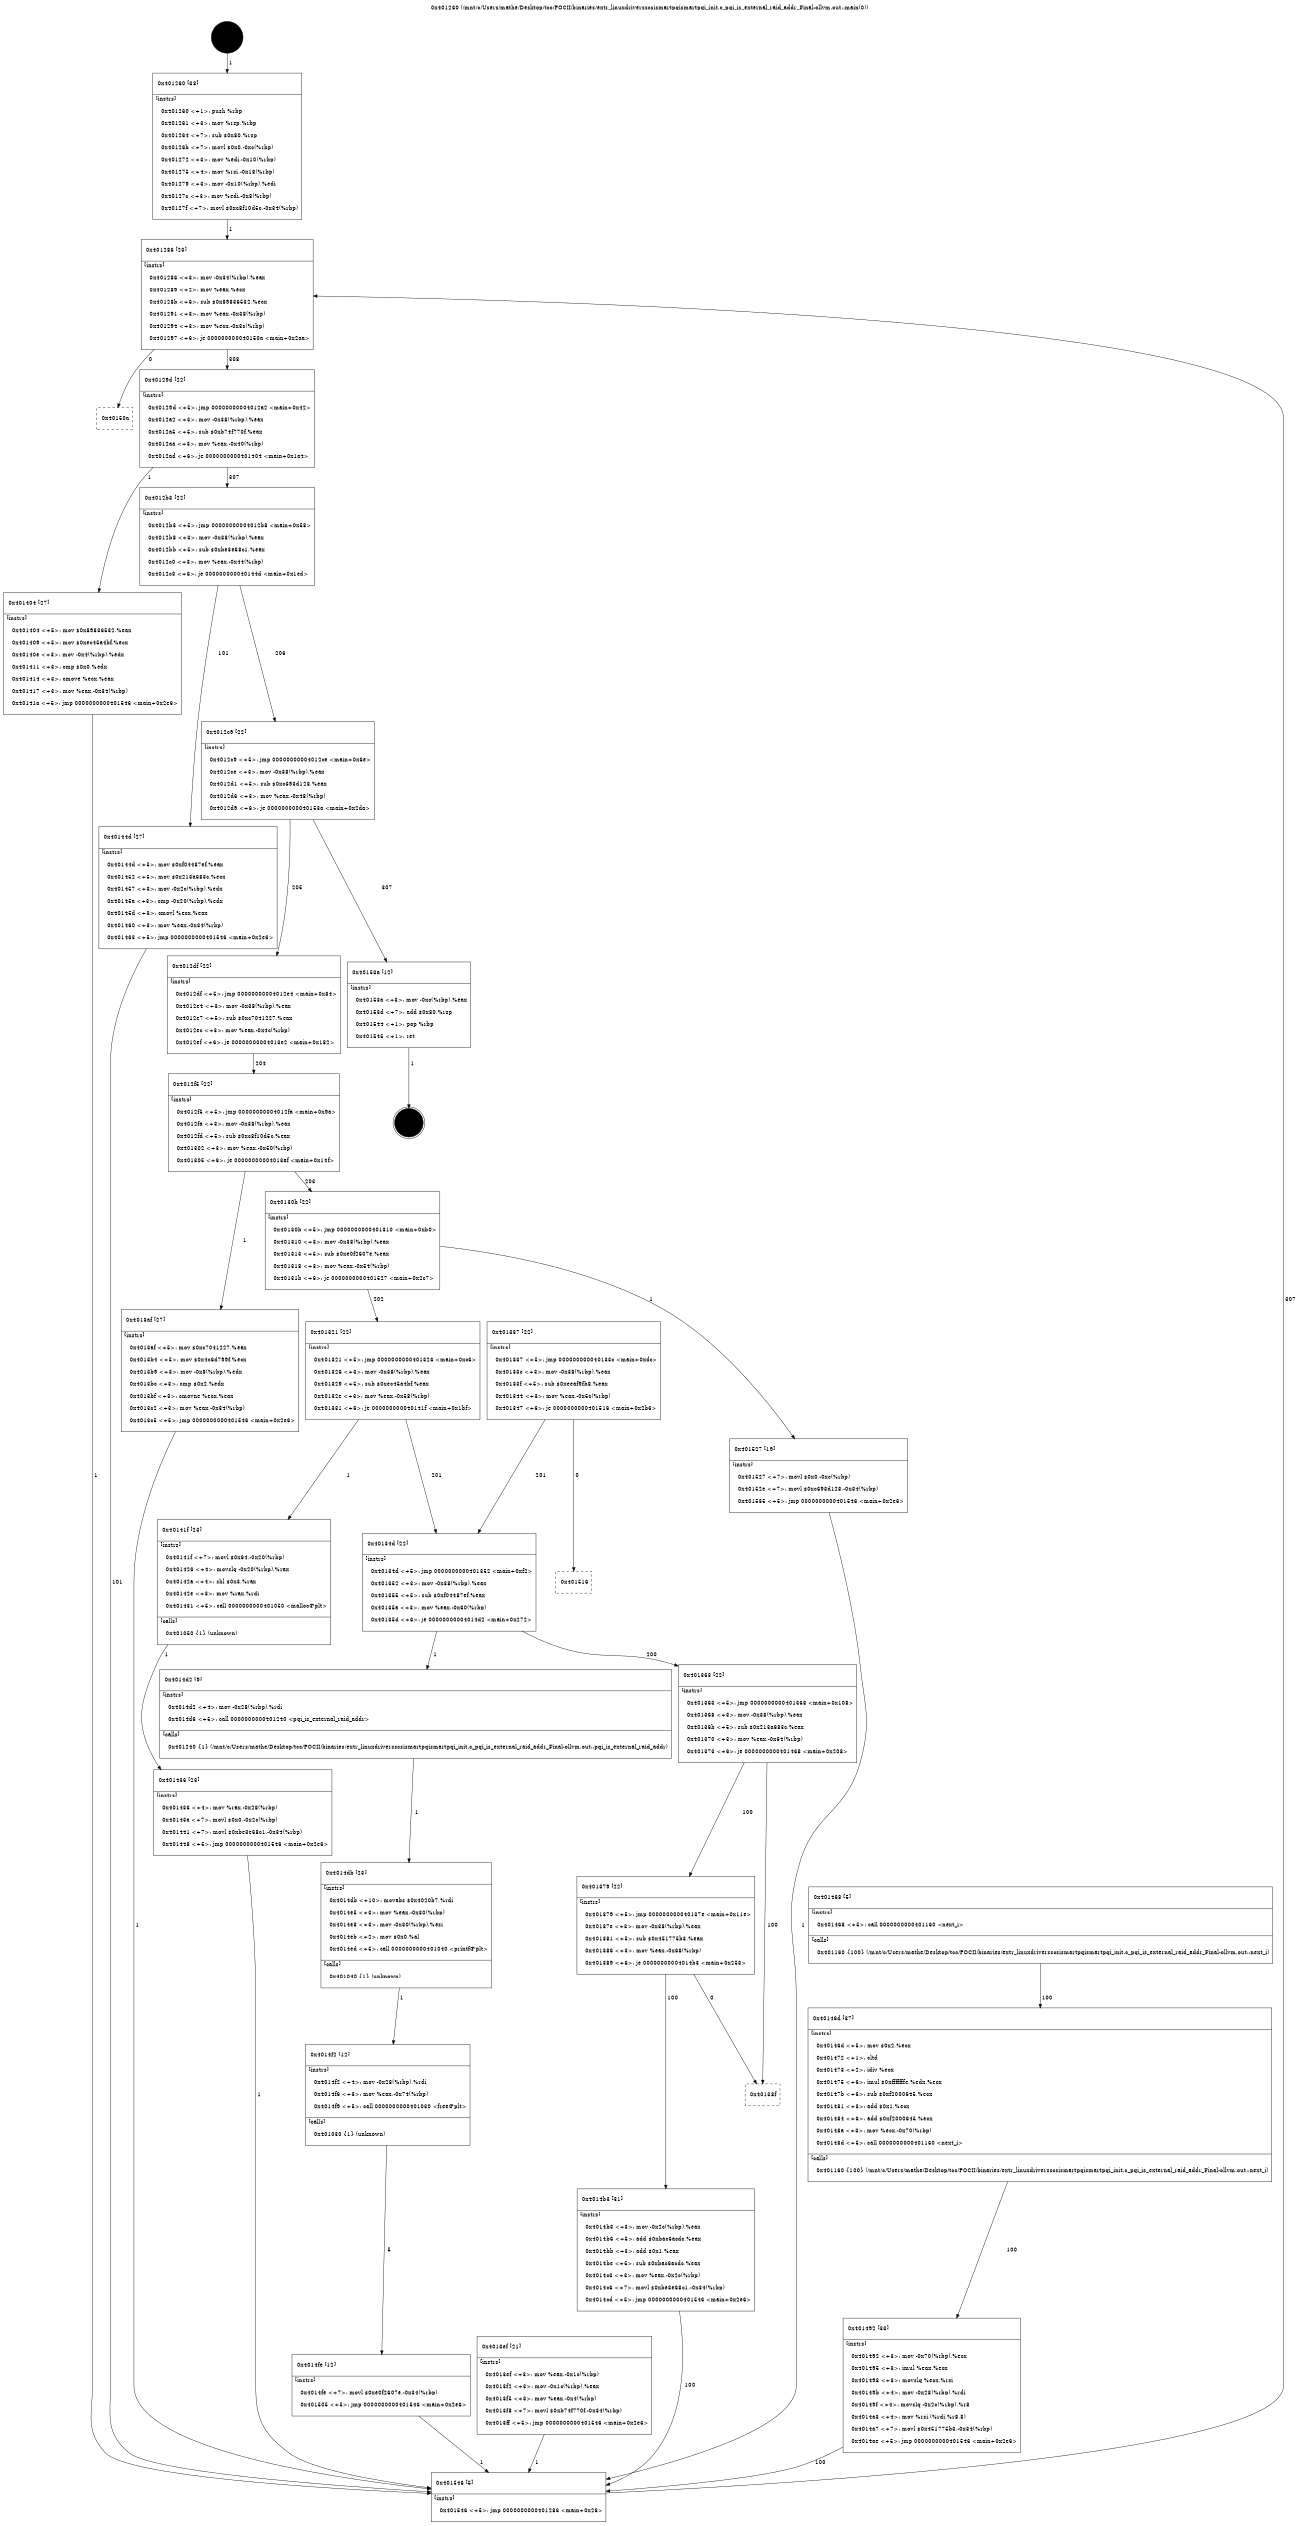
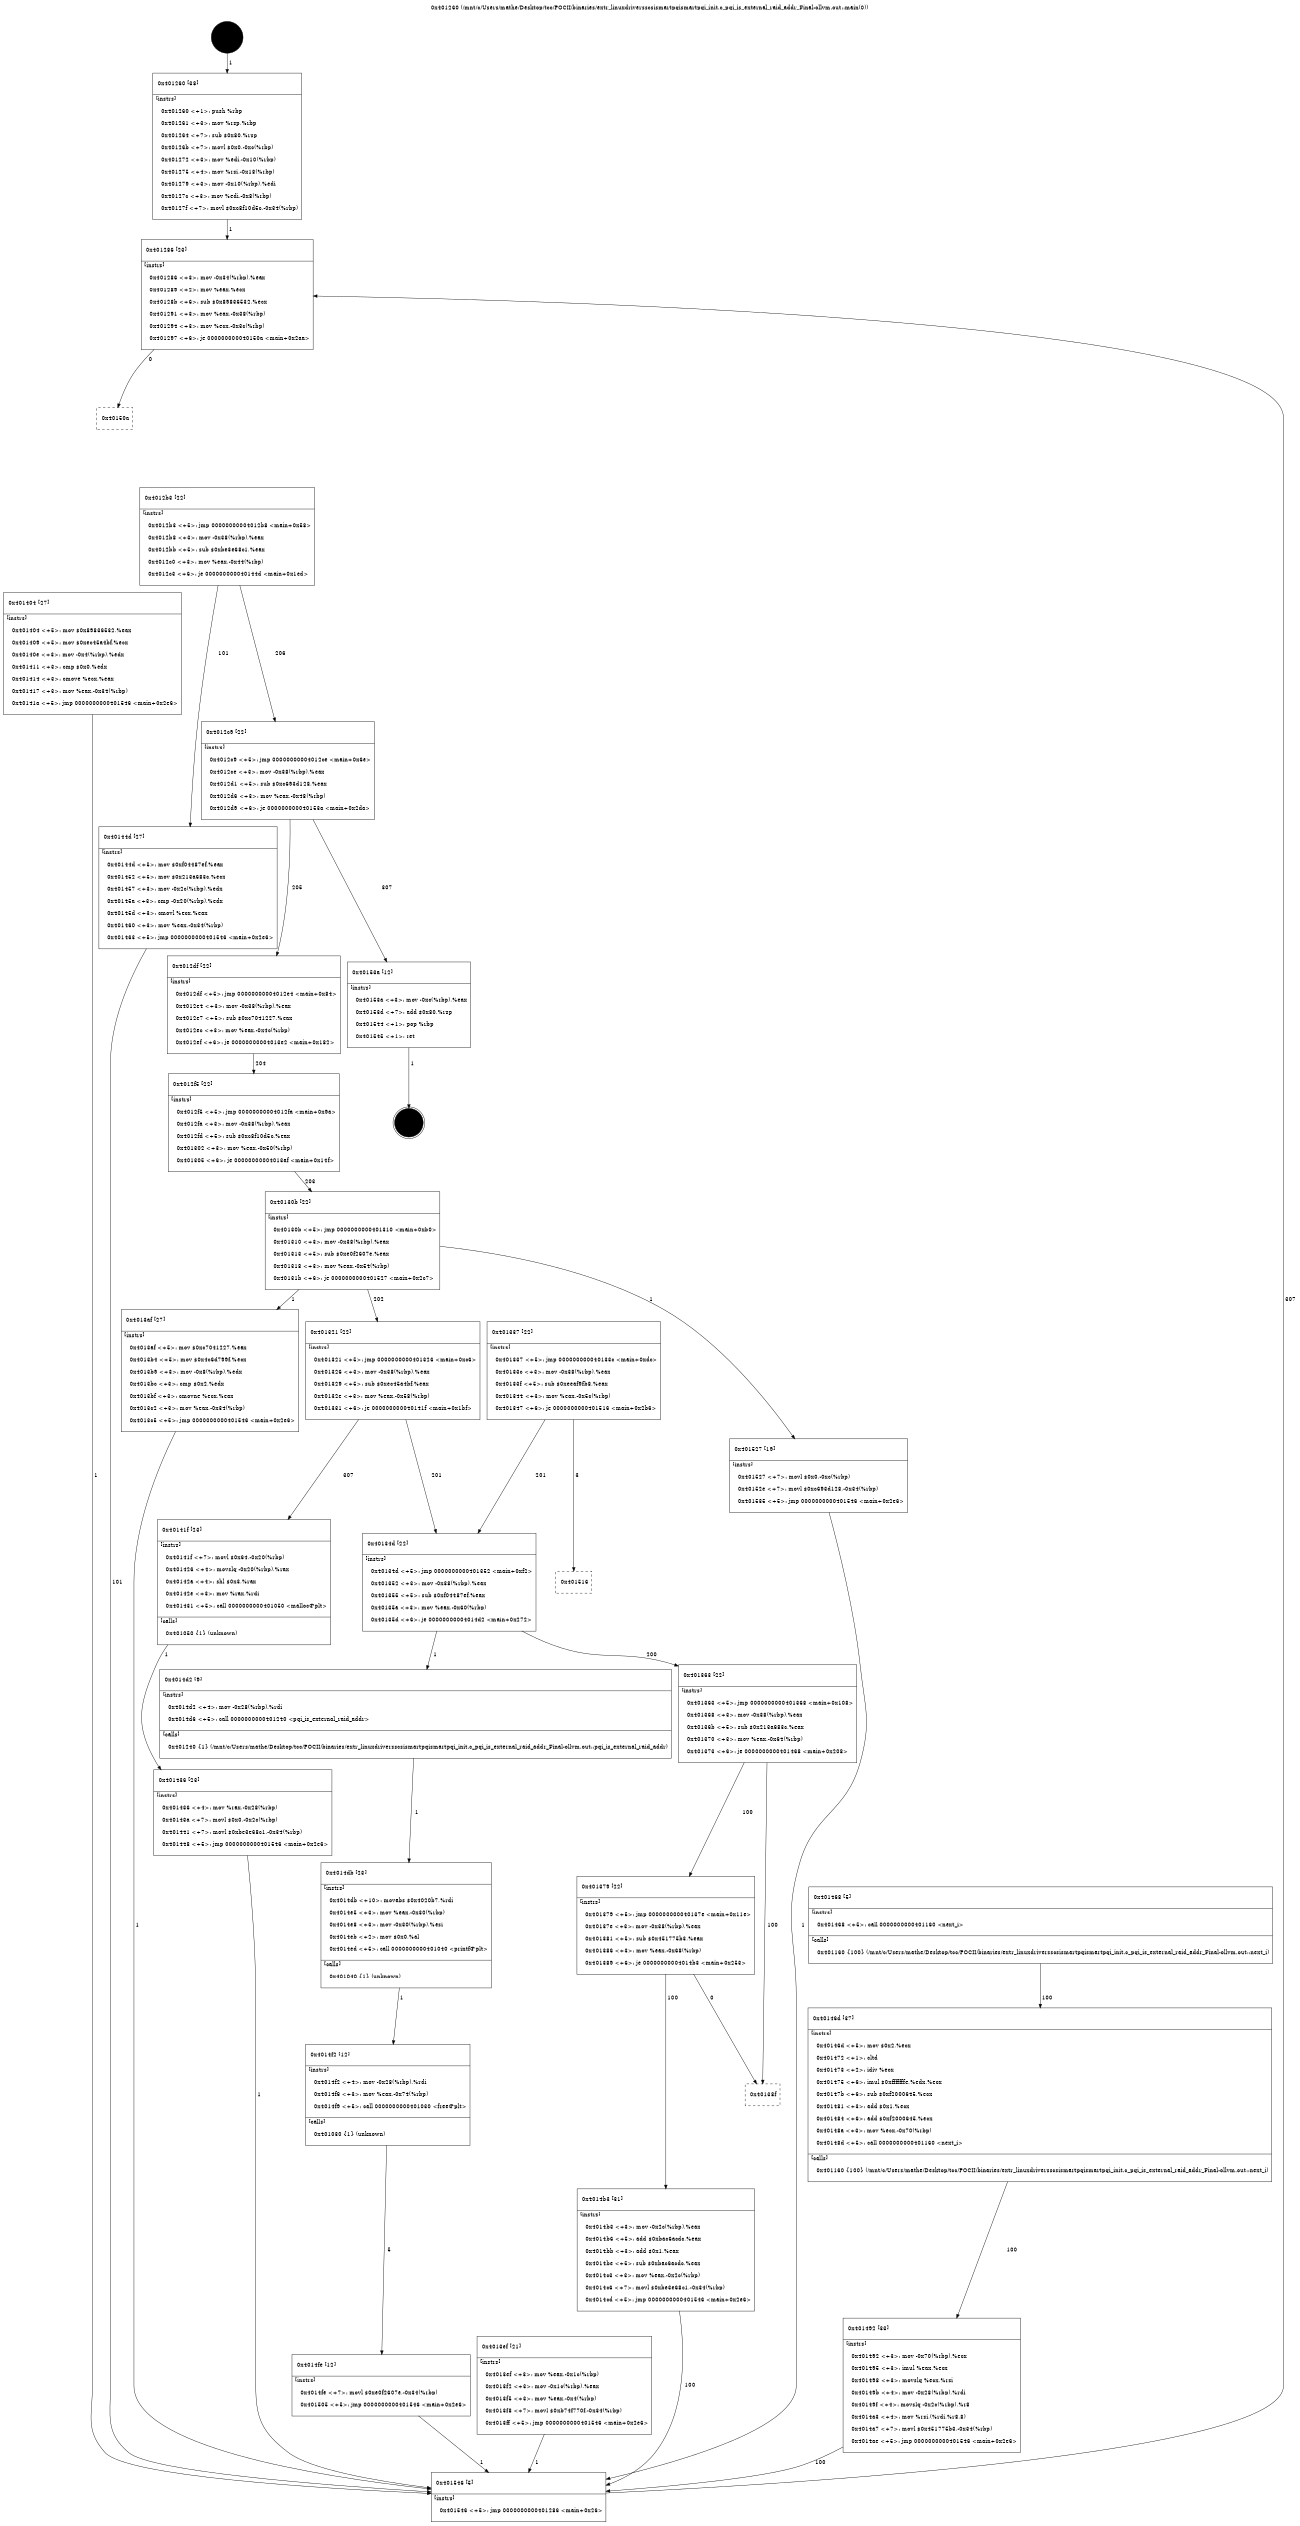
node "0x40129d [22]": removed
edge "0x4012f5 [22]" -> "0x4013af [27]": now "0x40130b [22]" -> "0x4013af [27]"
edge "0x401321 [22]" -> "0x40141f [23]": label " 1" -> " 307"
edge "0x401337 [22]" -> "0x401516": label " 0" -> " 3"
